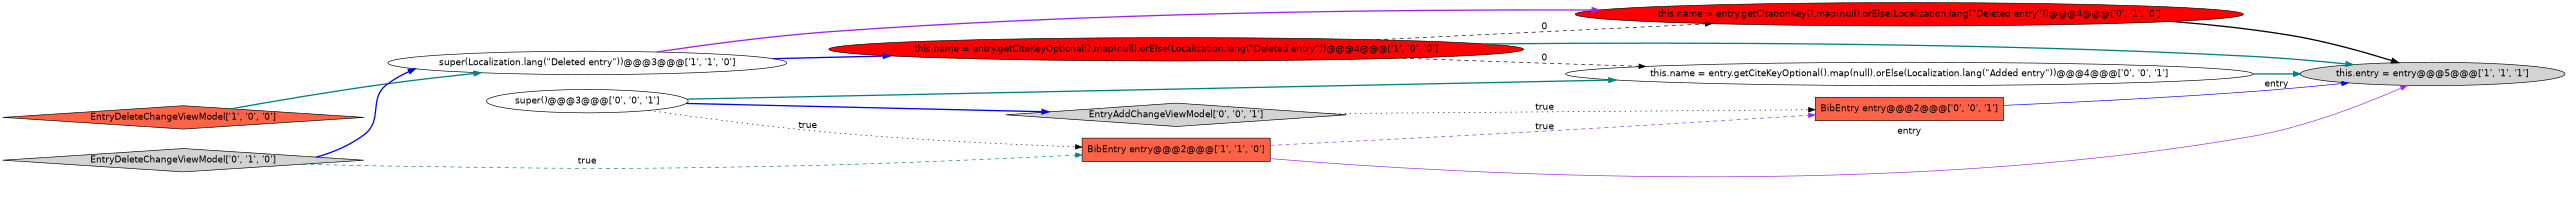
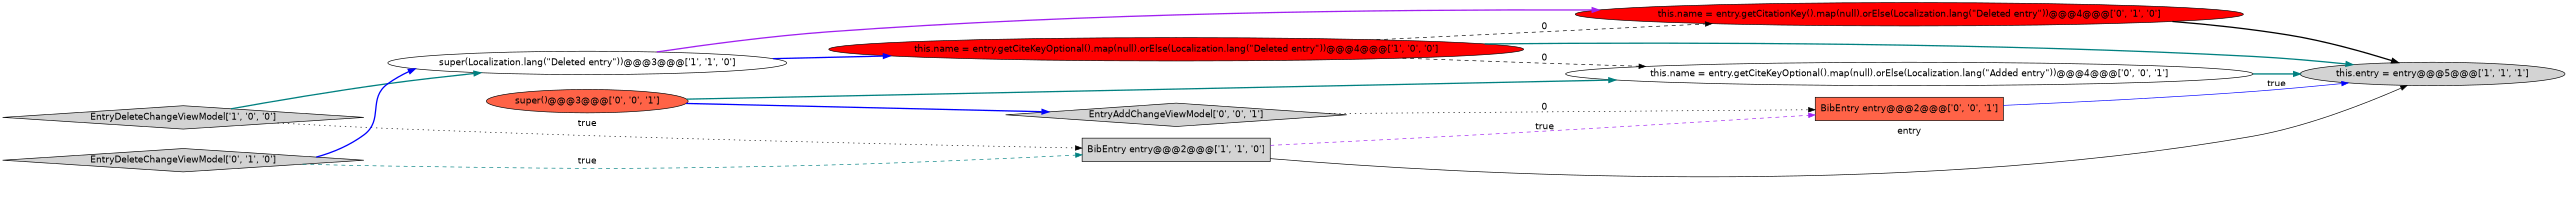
edge "BibEntry entry@@@2@@@['0', '0', '1']" -> "this.entry = entry@@@5@@@['1', '1', '1']": label "entry" -> "true"
node "super()@@@3@@@['0', '0', '1']": fillcolor white -> tomato
edge "EntryAddChangeViewModel['0', '0', '1']" -> "BibEntry entry@@@2@@@['0', '0', '1']": label "true" -> "0"
node "EntryDeleteChangeViewModel['1', '0', '0']": fillcolor tomato -> lightgray
edge "super()@@@3@@@['0', '0', '1']" -> "BibEntry entry@@@2@@@['1', '1', '0']": now "EntryDeleteChangeViewModel['1', '0', '0']" -> "BibEntry entry@@@2@@@['1', '1', '0']"
node "BibEntry entry@@@2@@@['1', '1', '0']": fillcolor tomato -> lightgray
edge "BibEntry entry@@@2@@@['1', '1', '0']" -> "this.entry = entry@@@5@@@['1', '1', '1']": color purple -> black
